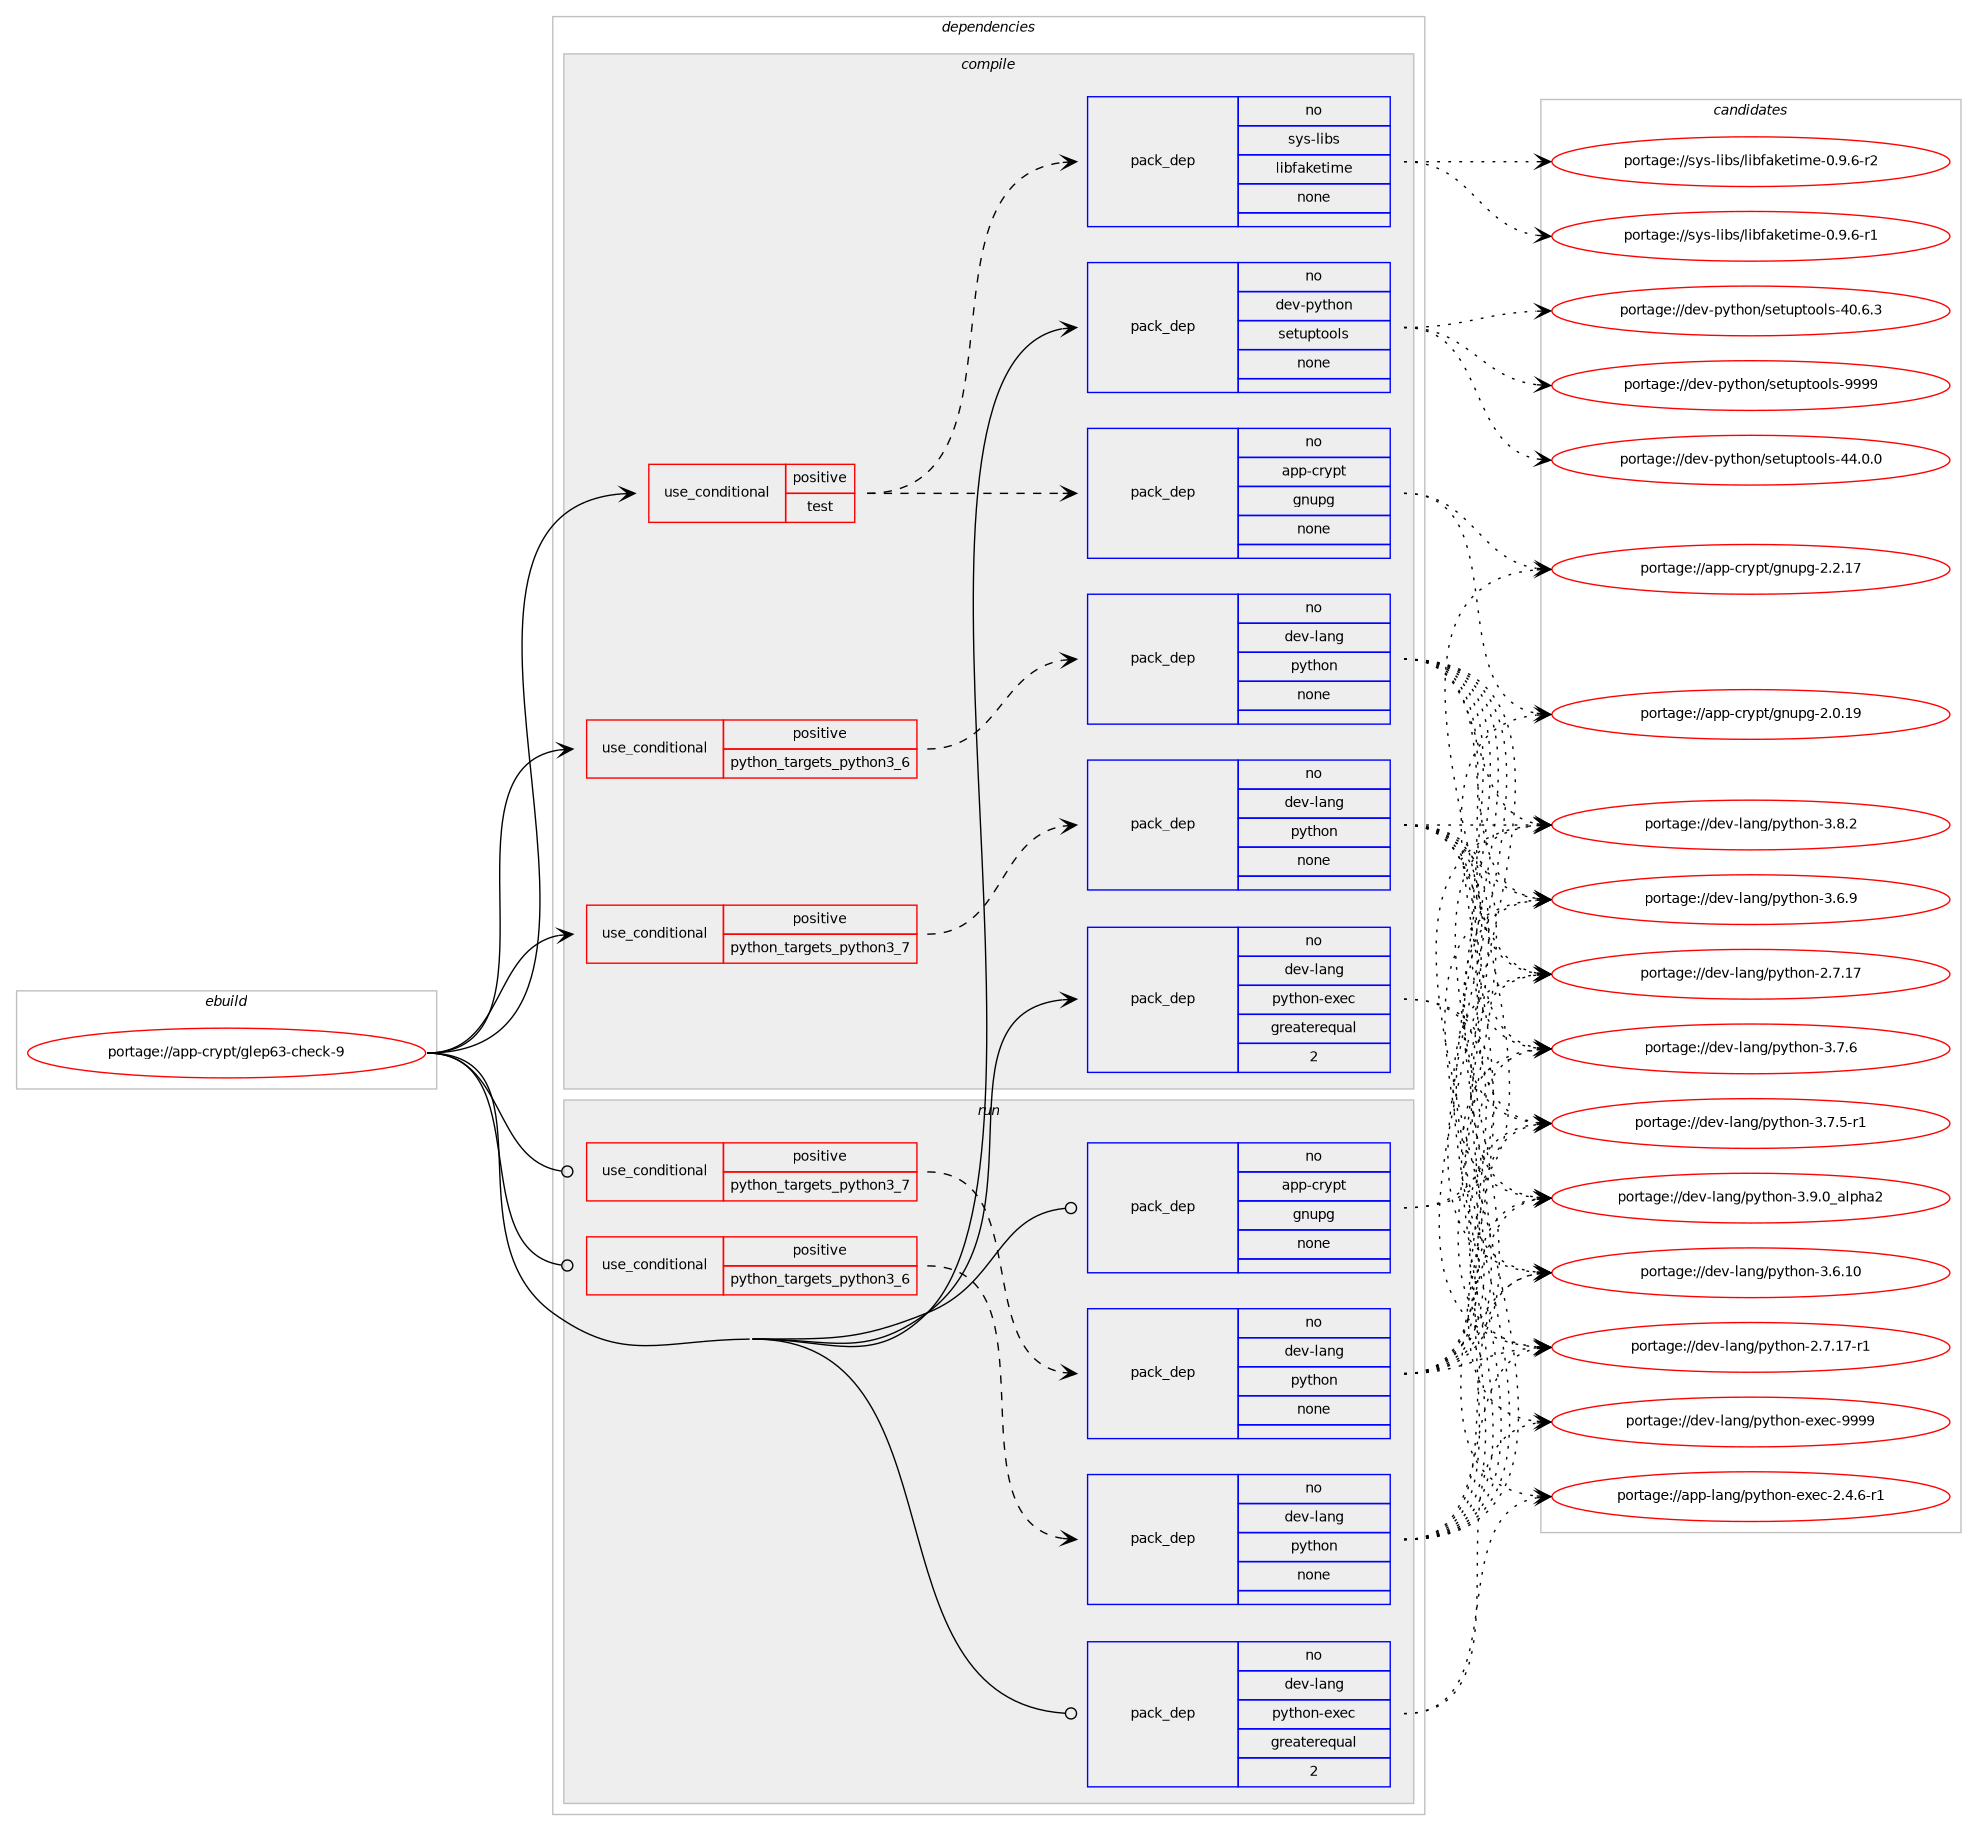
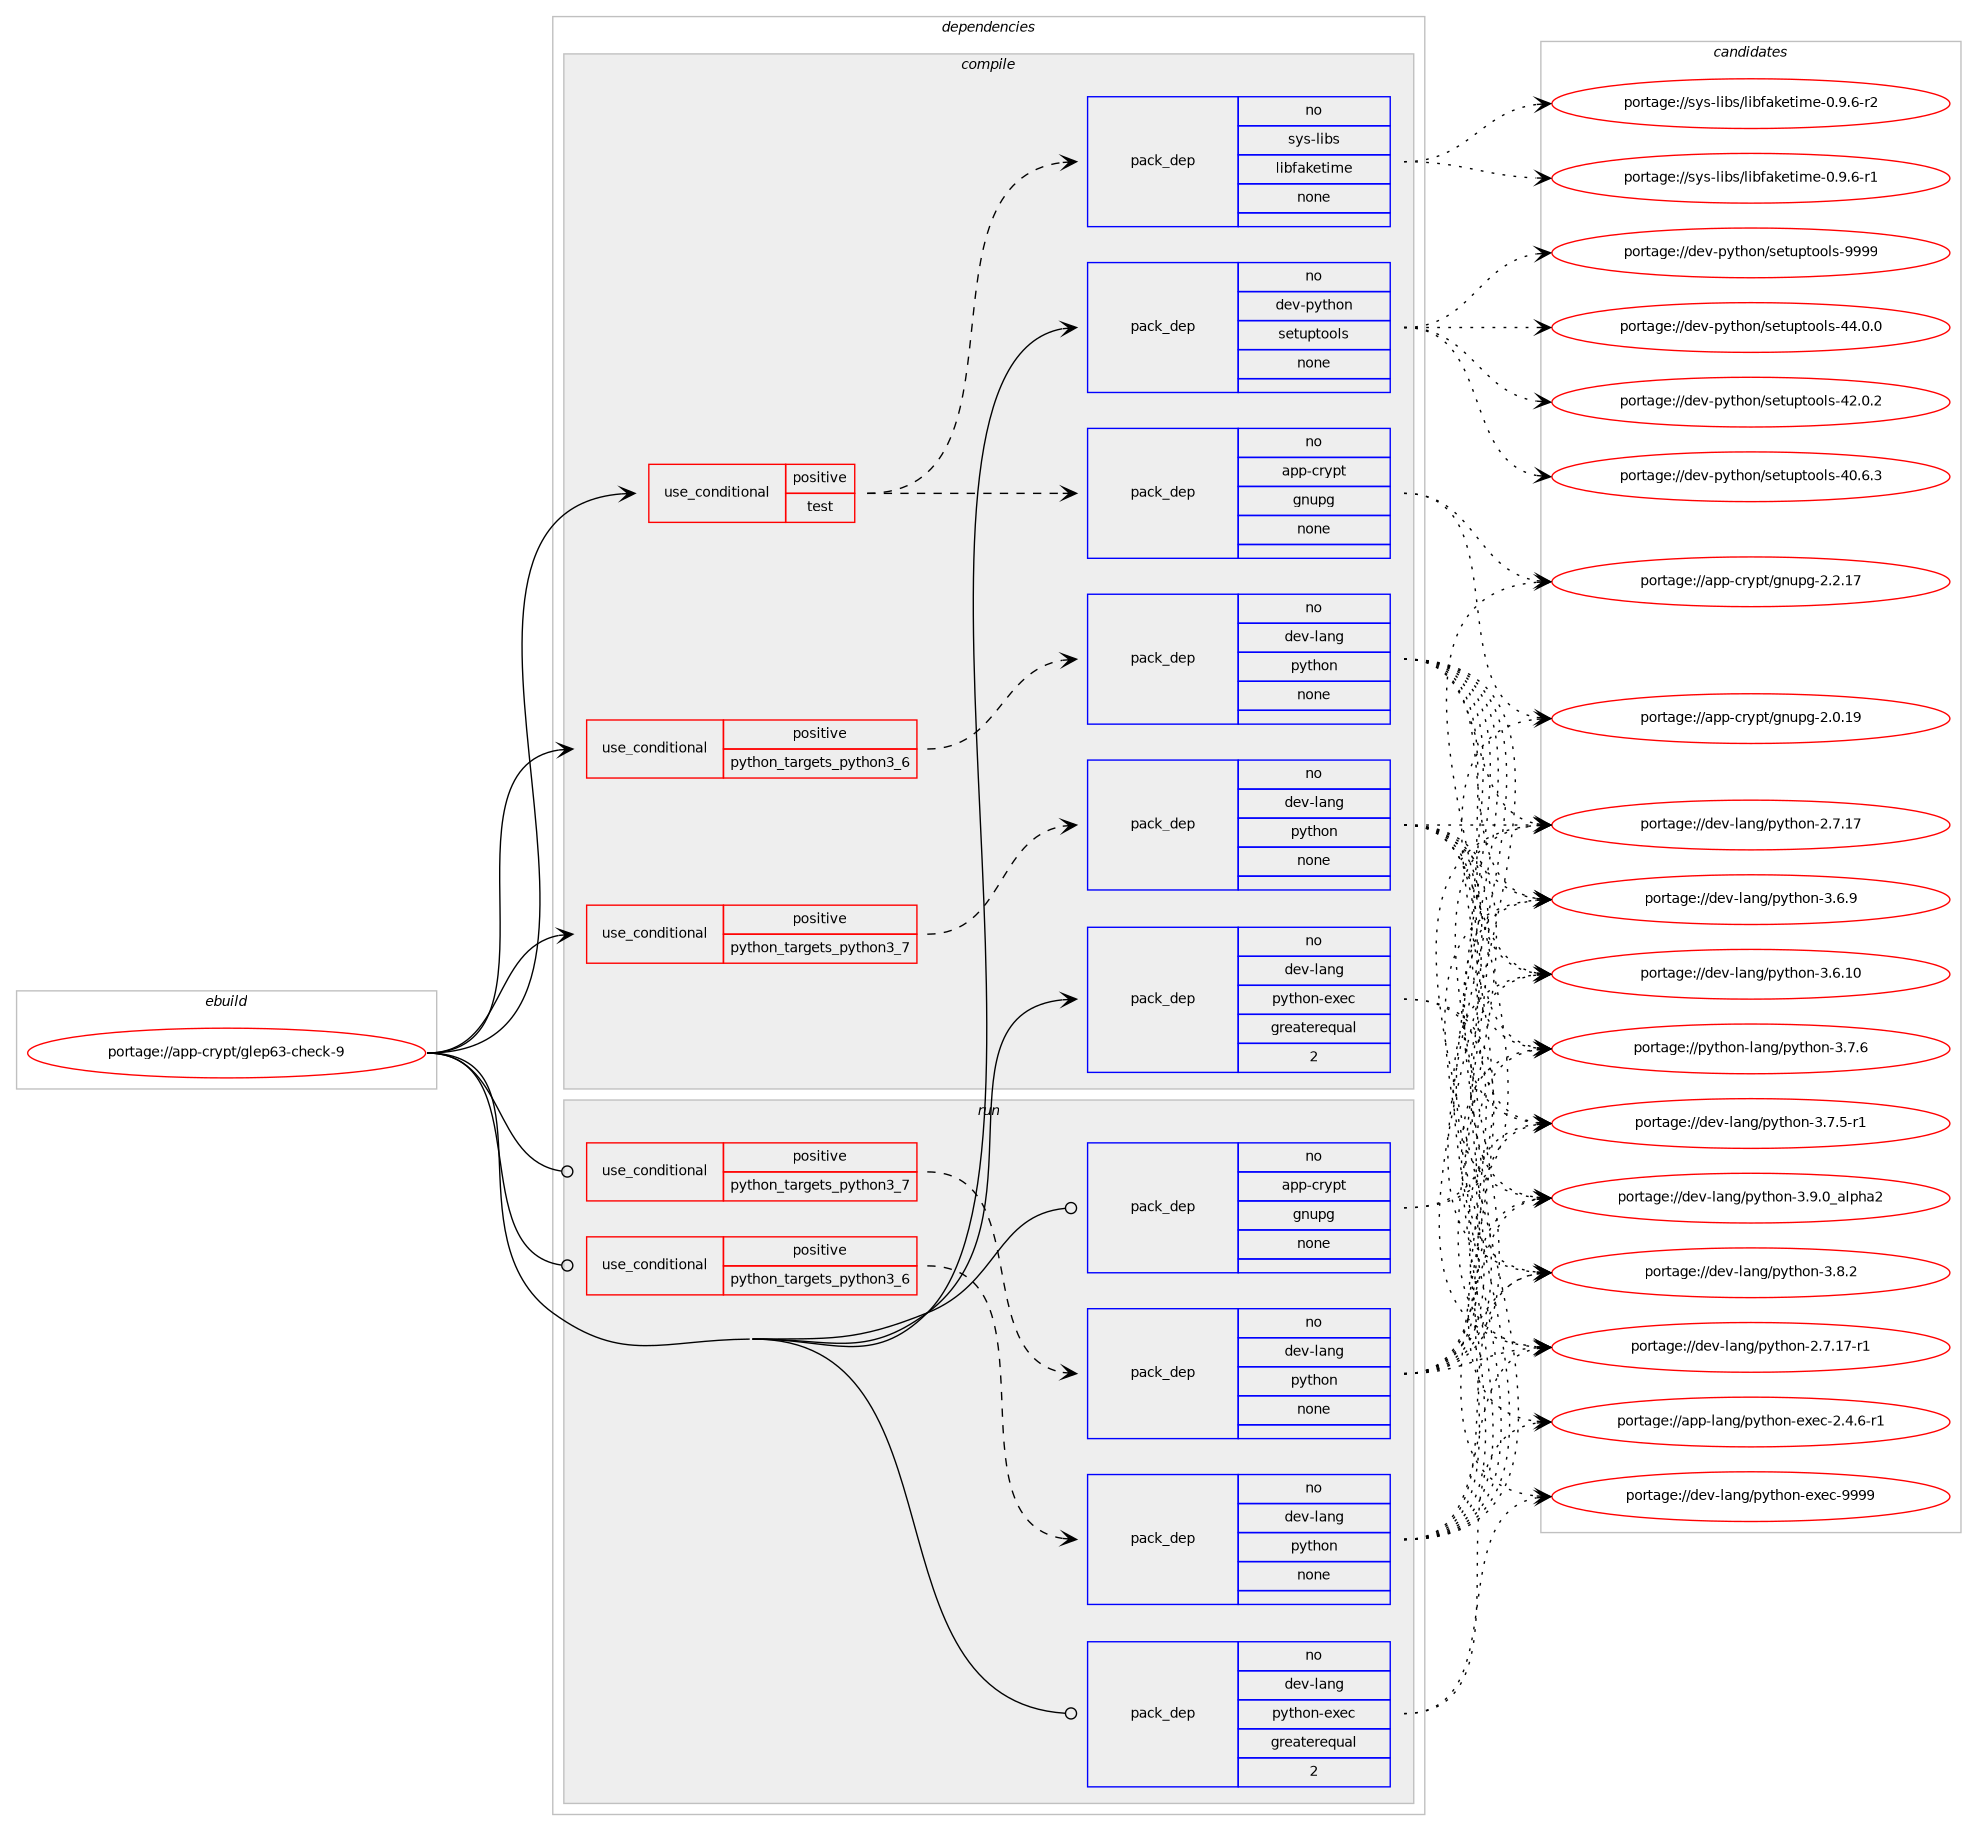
node "portage://dev-python/setuptools-42.0.2": added
node "portage://dev-lang/python-3.7.6": label "portage://dev-lang/python-3.7.6" -> "portage://python-lang/python-3.7.6"
